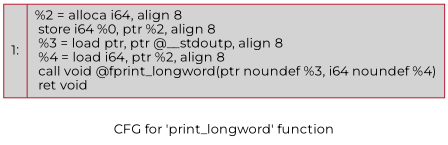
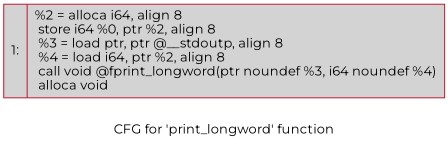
node "1:": text "ret void" -> "alloca void"
